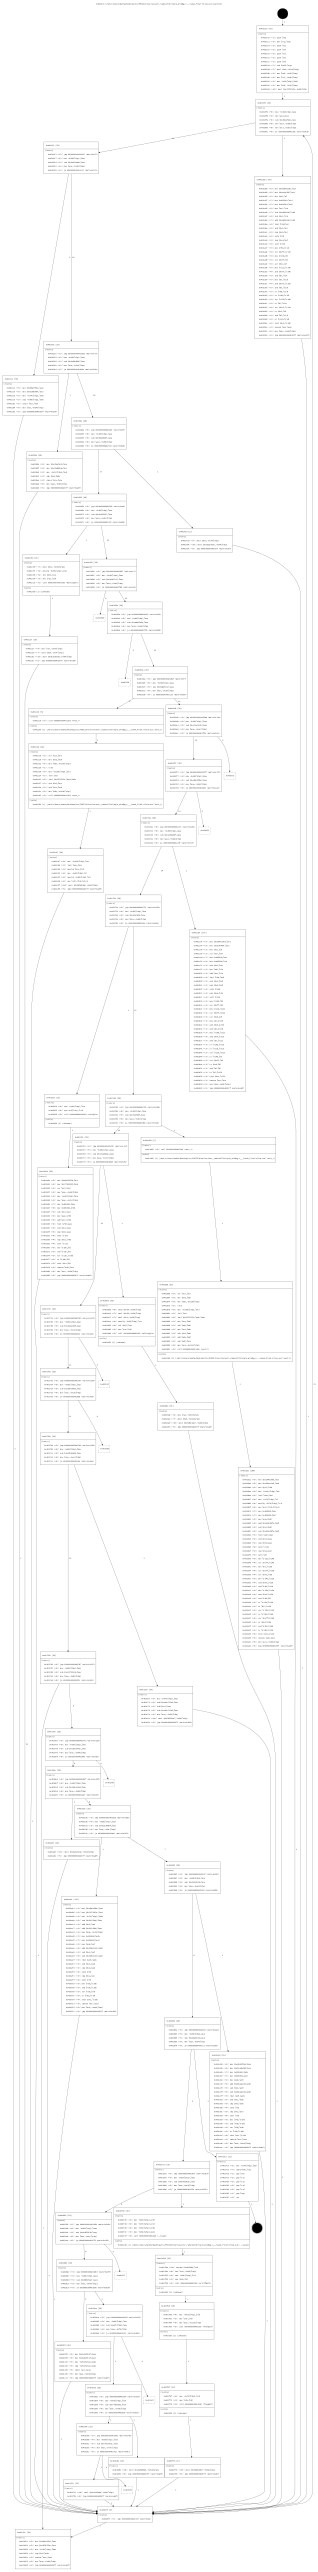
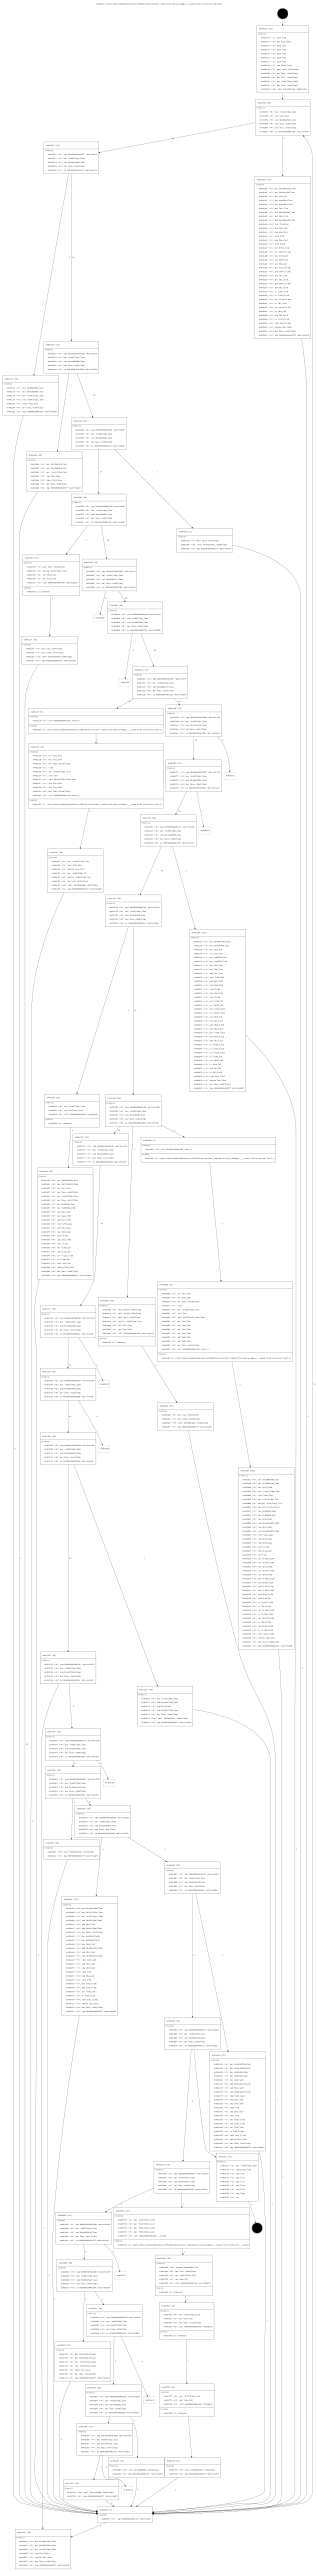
edge "0x401762 [28]" -> "0x401bb8 [38]": now "0x401746 [28]" -> "0x401bb8 [38]"
